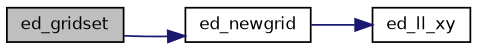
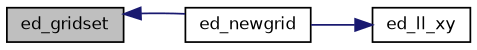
edge "ed_gridset" -> "ed_newgrid": reversed
